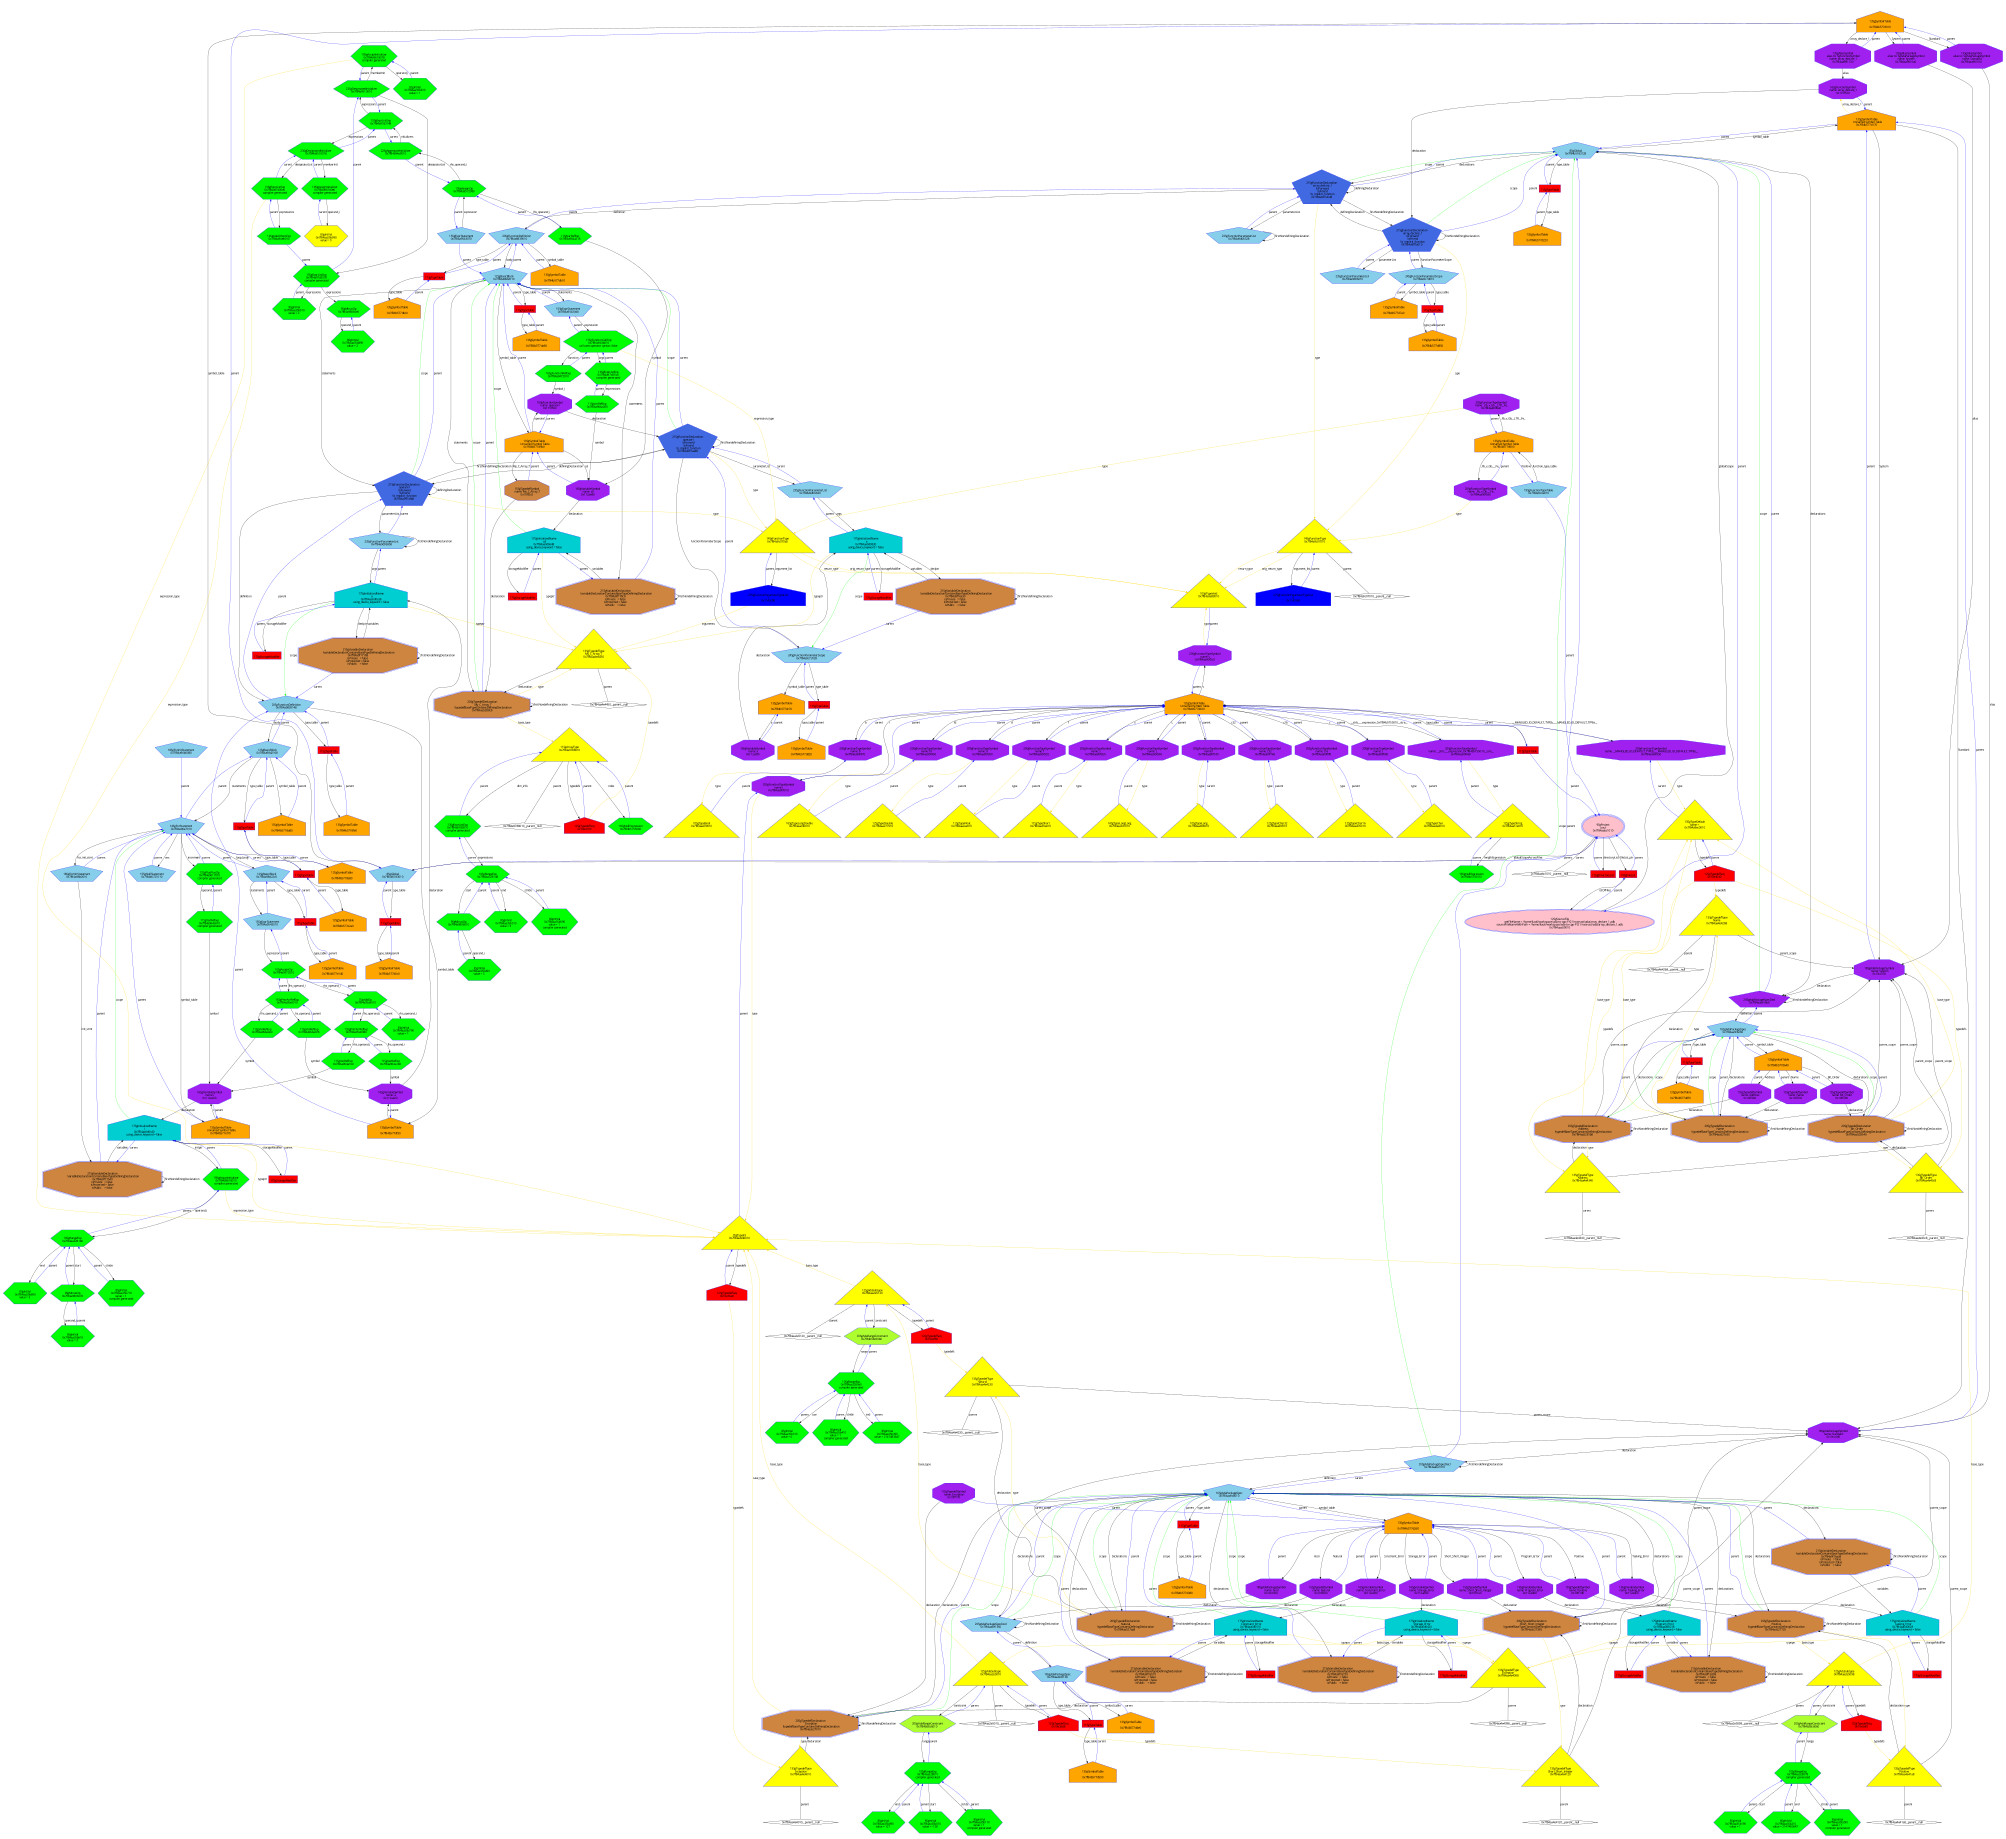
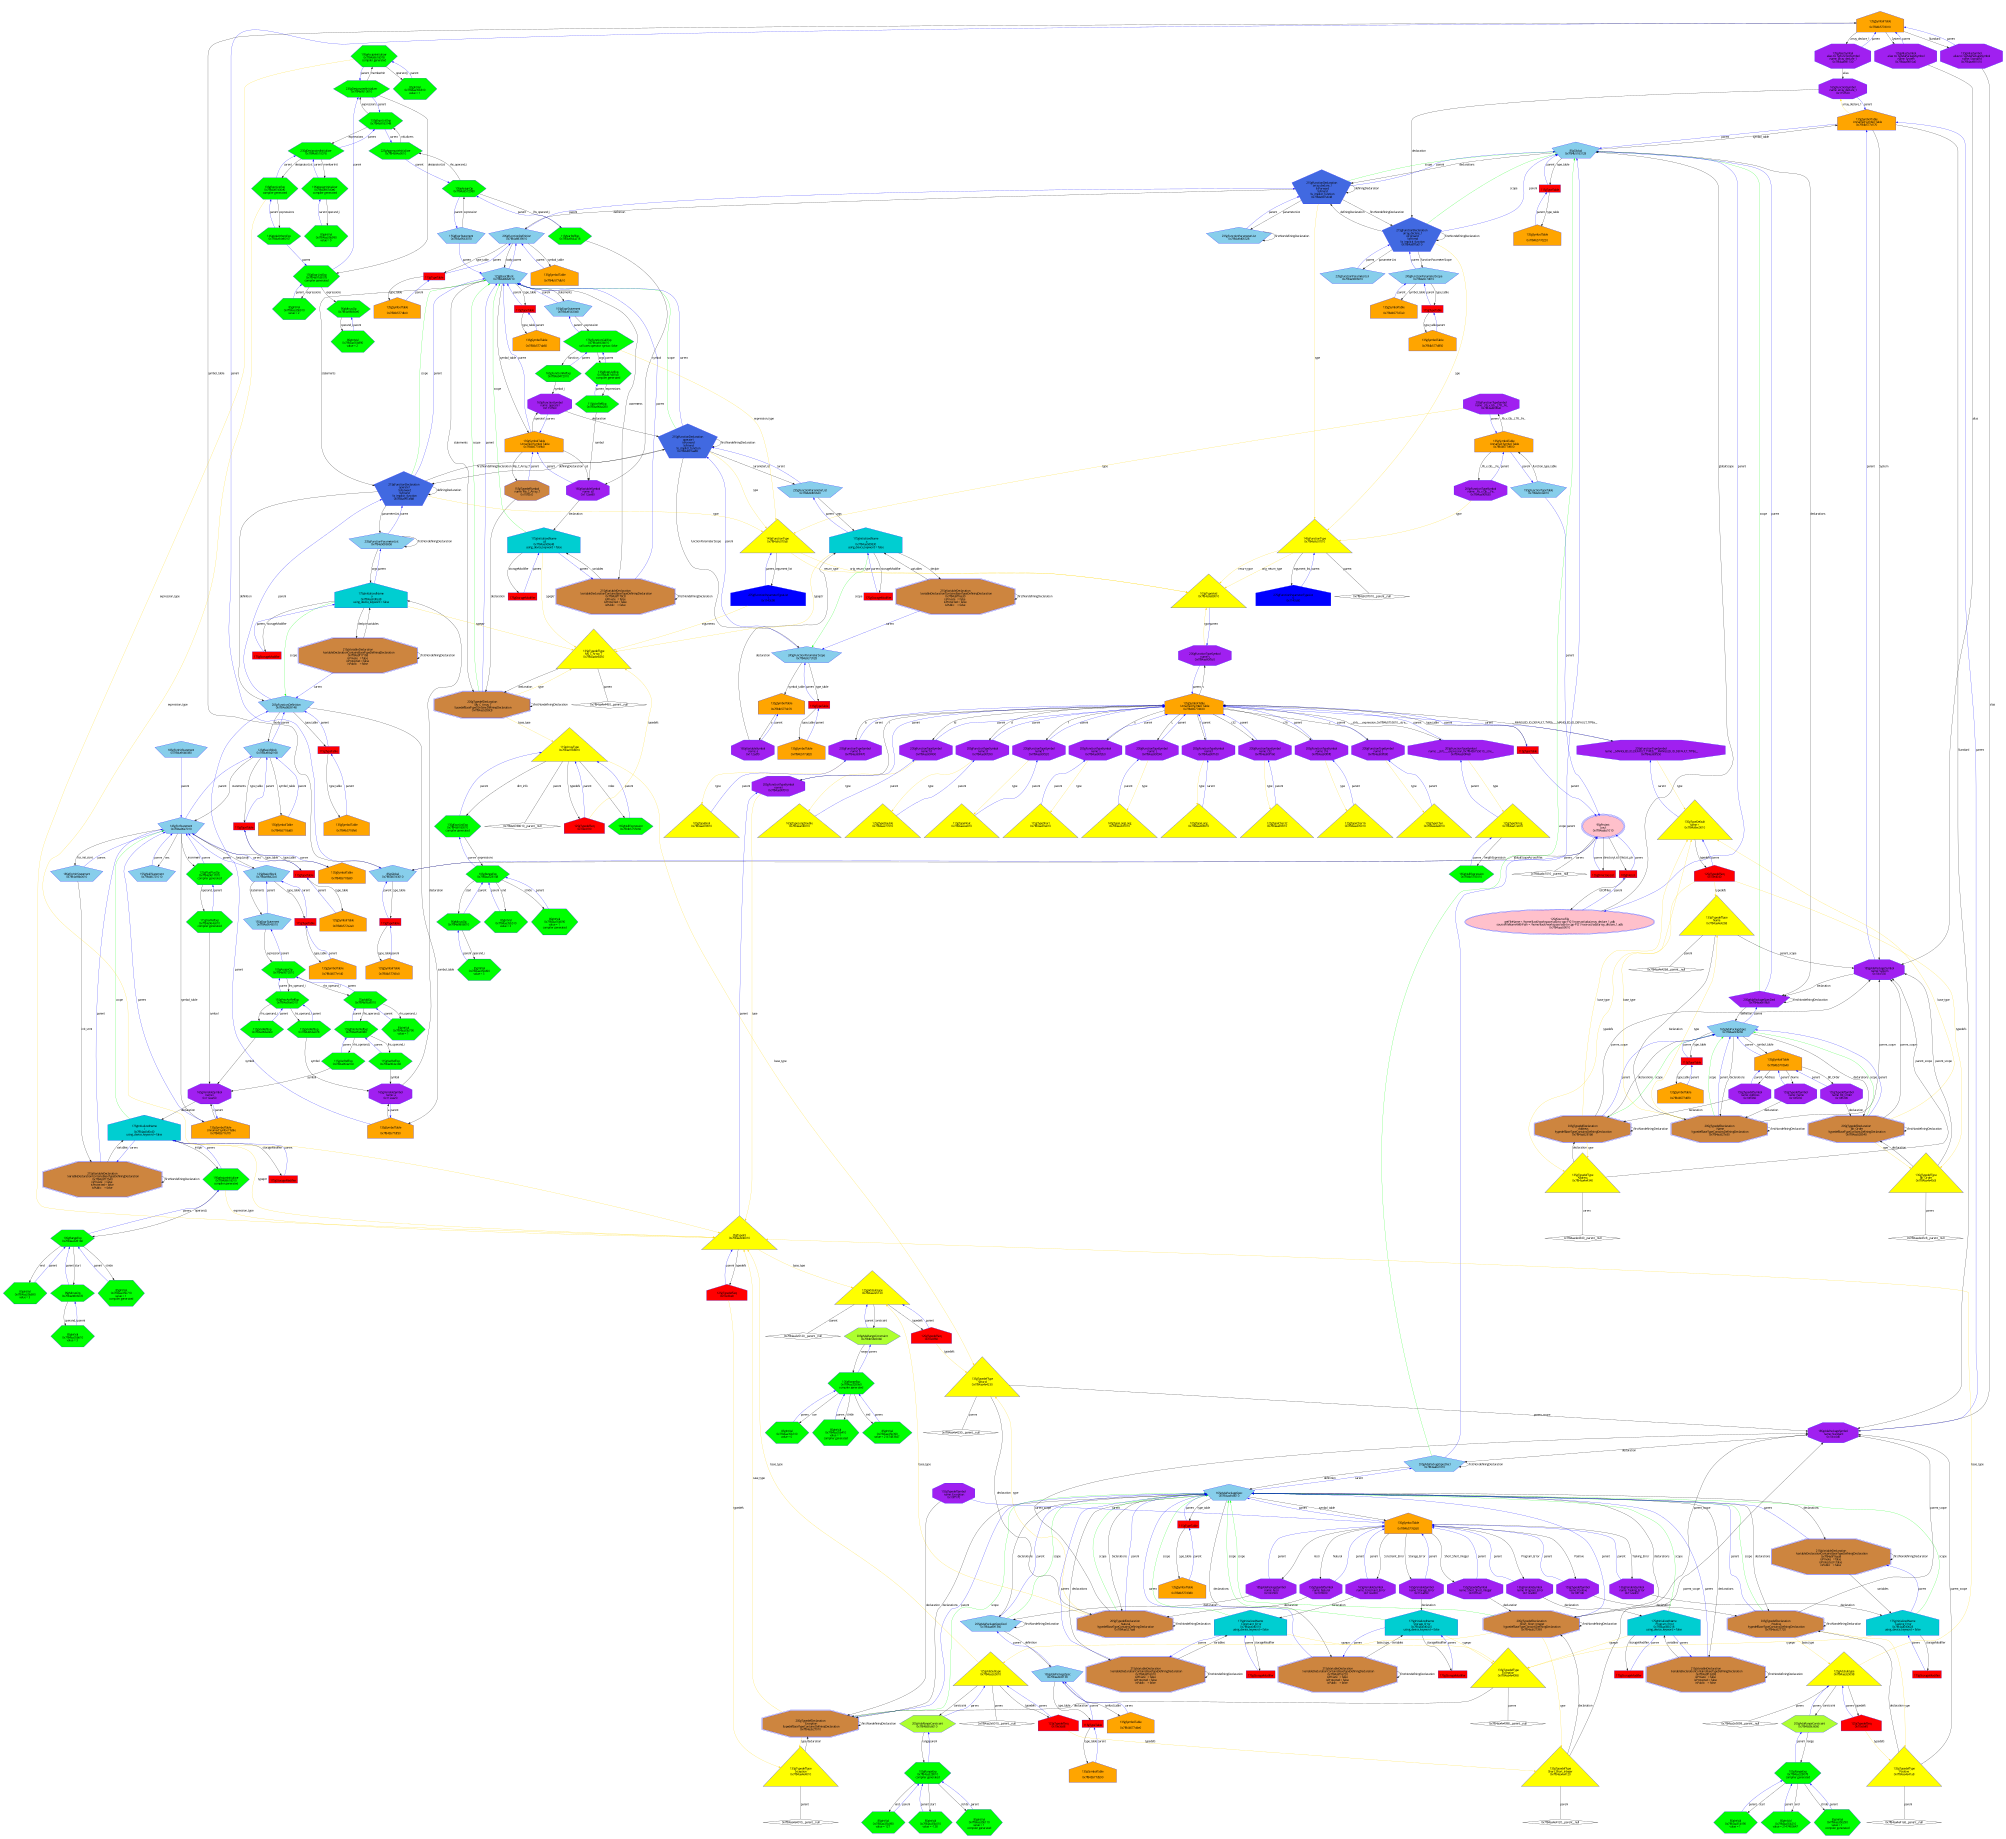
node "8SgIntVal 0x7f84aa35b990 value = 0": fillcolor yellow -> green
edge "13SgSymbolTable Unnamed Symbol Table 0x7f84b577d900" -> "19SgFunctionTypeTable 0x7f84a9c4e010": label "Positive" -> "parent"
edge "11SgArrayType 0x7f84a9788010" -> "13SgTypedefType Natural 0x7f84aa4e4230": added, label "base_type"
edge "12SgAdaSubtype 0x7f84aa2e5120" -> "9SgTypeInt 0x7f84aa946010": reversed
